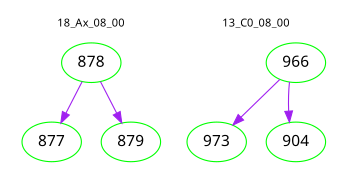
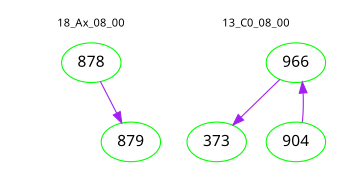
edge "966" -> "904": reversed
node "877": removed
node "973": label "973" -> "373"
